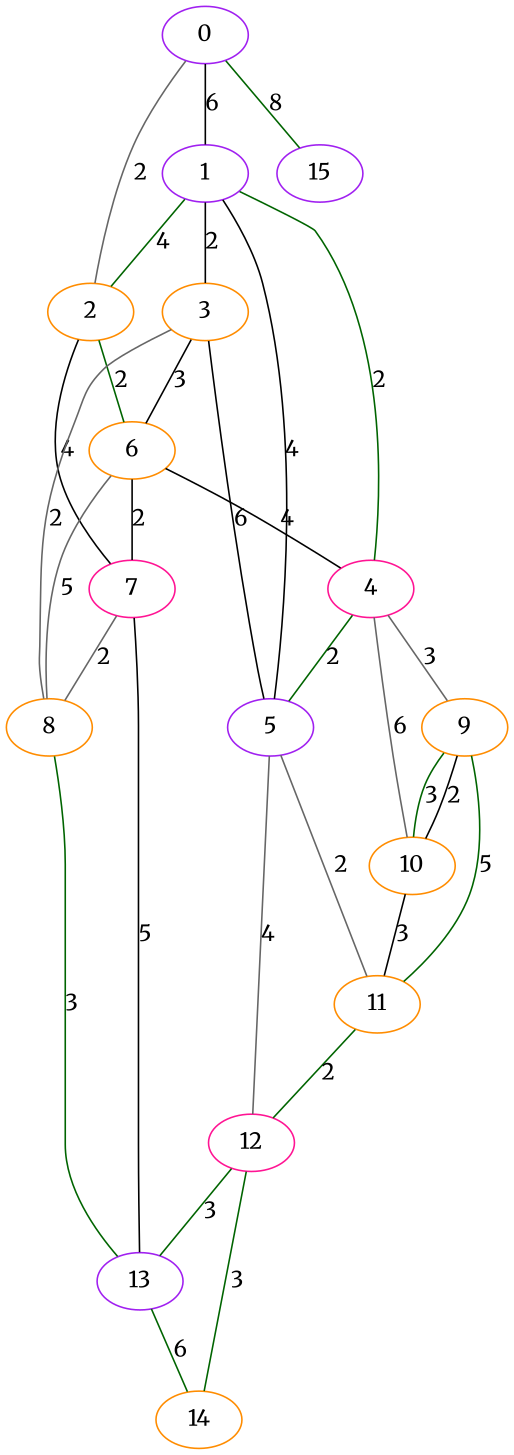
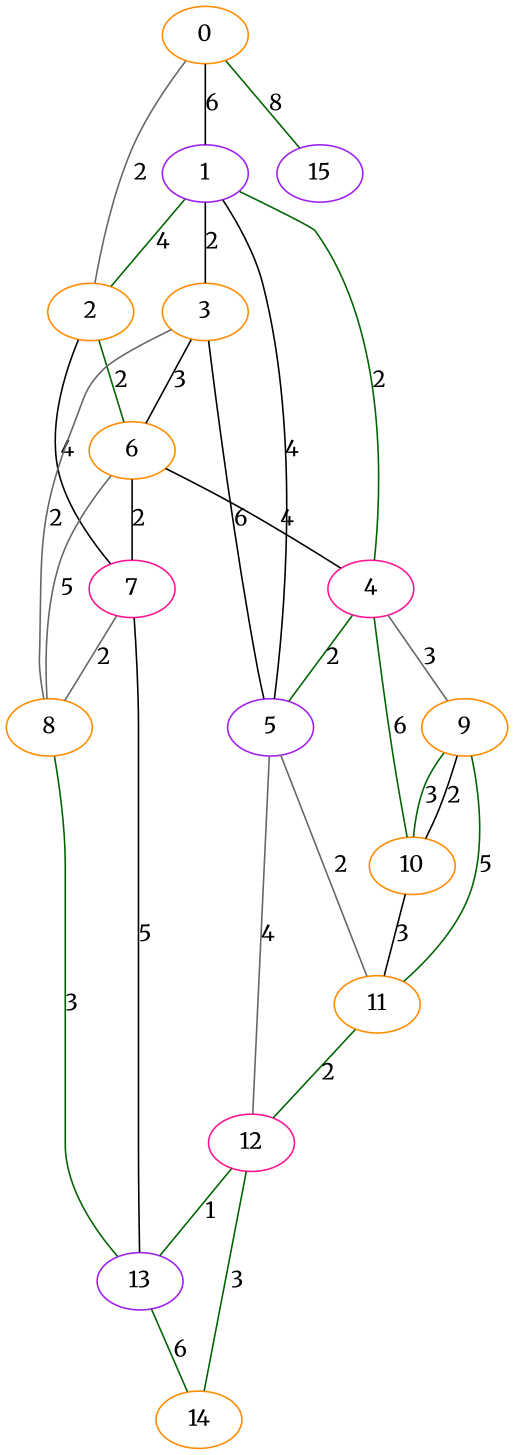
node "0": color purple -> darkorange
edge "4" -- "10": color gray40 -> darkgreen
edge "12" -- "13": label "3" -> "1"
